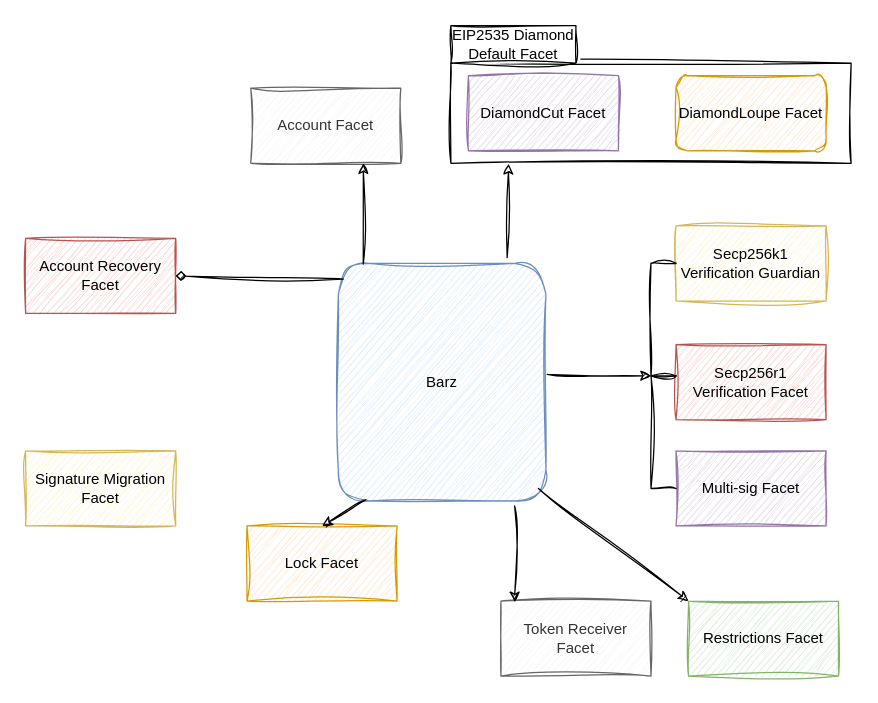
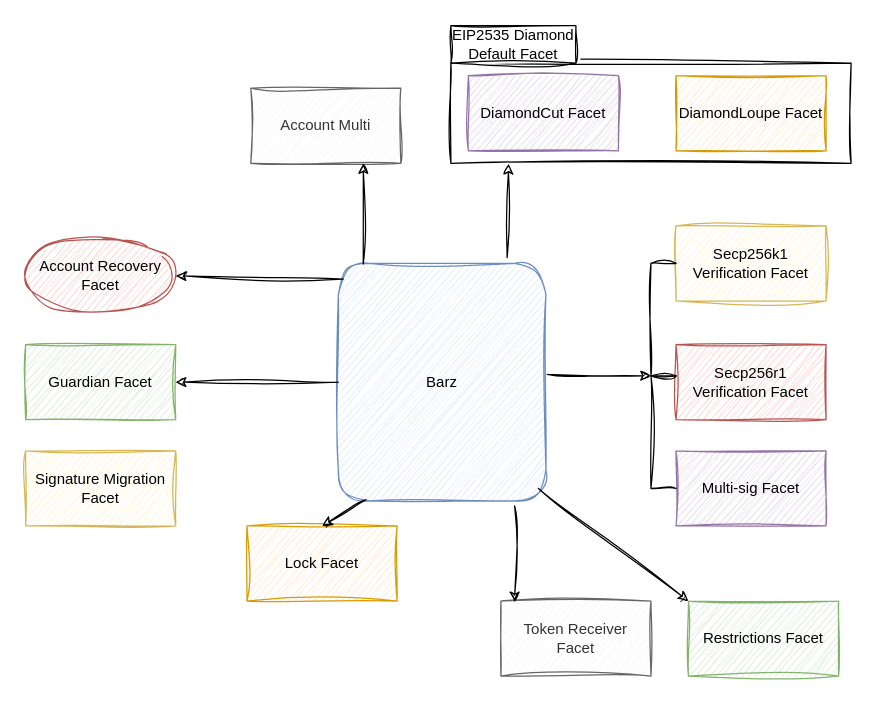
node "DiamondLoupe Facet": shape rounded rectangle -> rectangle
node "Account Facet": label "Account Facet" -> "Account Multi"
node "Secp256k1 Verification Guardian": label "Secp256k1 Verification Guardian" -> "Secp256k1 Verification Facet"
node "Account Recovery Facet": shape rectangle -> ellipse
edge "Barz" -> "Account Recovery Facet": arrowhead diamond -> classic
node "Guardian Facet": added
edge "Barz" -> "Guardian Facet": added
